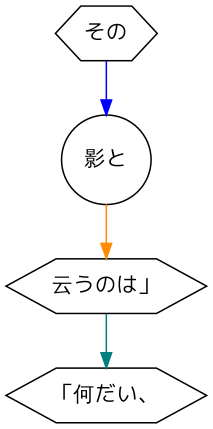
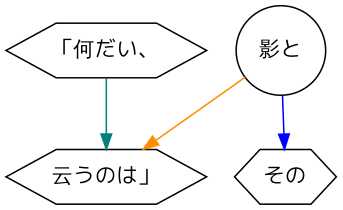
edge "その" -> "影と": reversed
edge "云うのは」" -> "「何だい、": reversed
